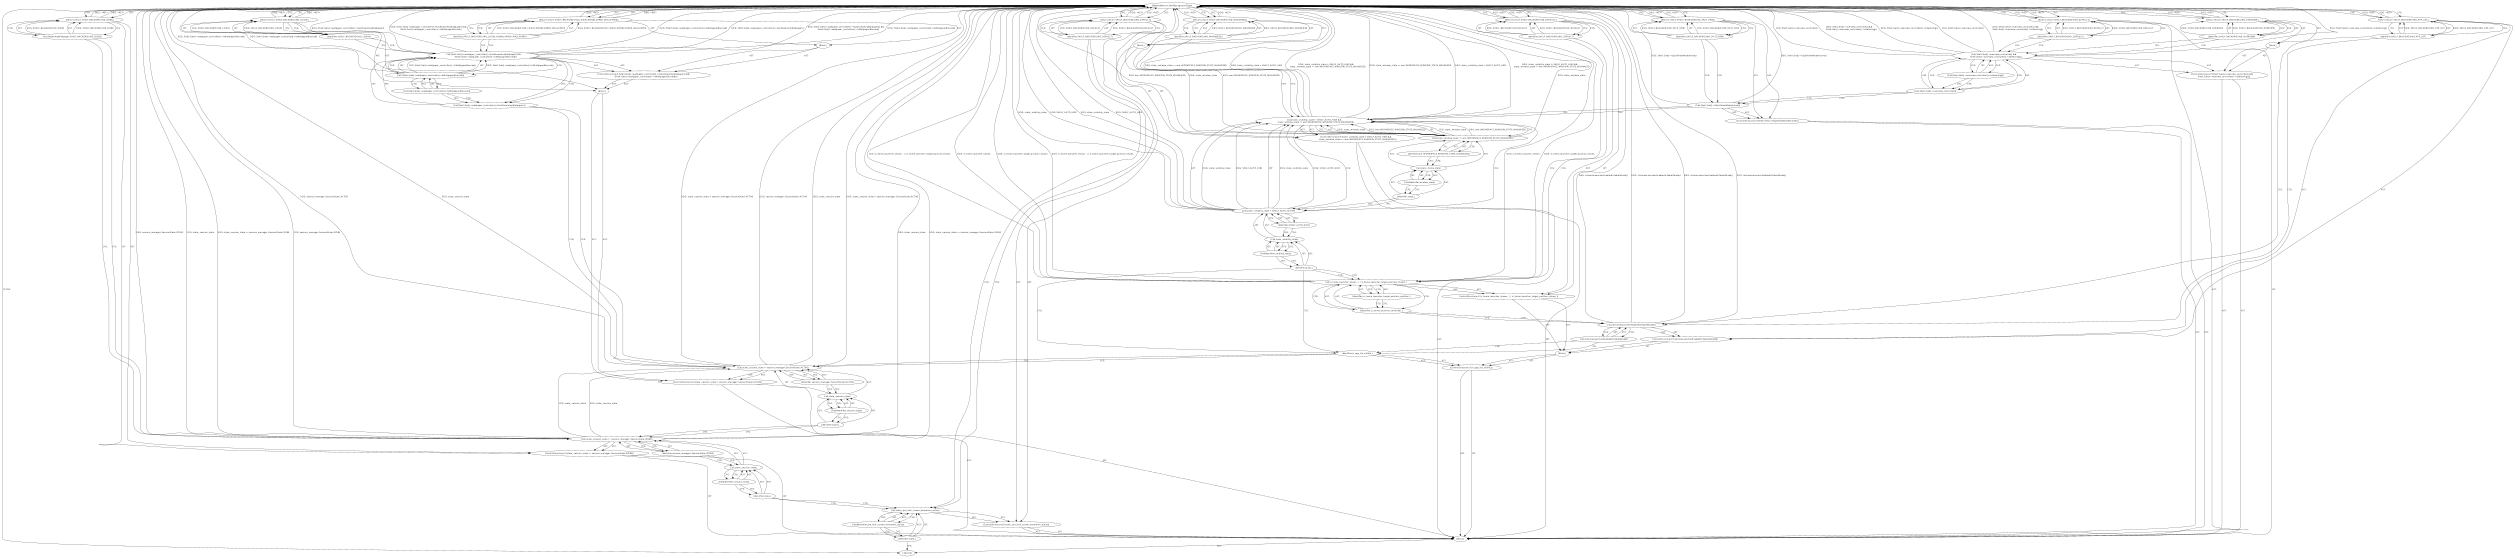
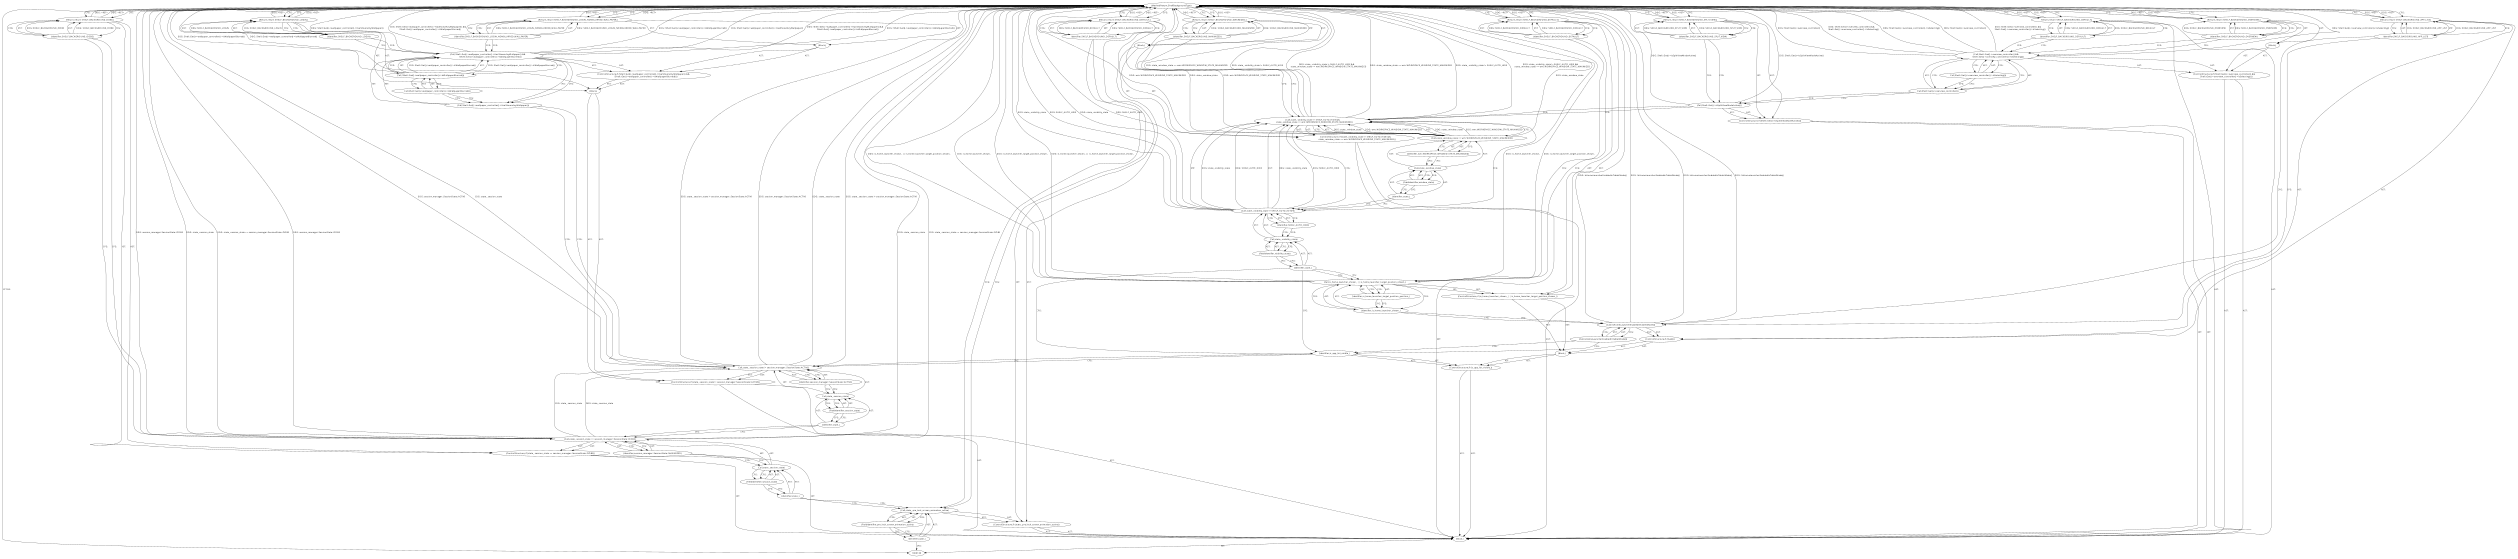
node "(HasShownAnyWallpaper,SHELF_BACKGROUND_OOBE)": label "(HasShownAnyWallpaper,SHELF_BACKGROUND_OOBE)" -> "(Identifier,SHELF_BACKGROUND_OOBE)"
node "(Call,state_.home_state)": label "(Call,state_.home_state)" -> "(Call,state_.window_state)"
node "(Identifier,is_home_launcher_controller_)": label "(Identifier,is_home_launcher_controller_)" -> "(Identifier,is_home_launcher_shown_)"
node "(ControlStructure,if (!IsHomeLauncherEnabledInTabletMode()))": label "(ControlStructure,if (!IsHomeLauncherEnabledInTabletMode()))" -> "(ControlStructure,if (!Get()))"
node "(Identifier,session_manager::SessionState::OOBE)": label "(Identifier,session_manager::SessionState::OOBE)" -> "(Identifier,session_manager::SessionState::MAXIMIZED)"
